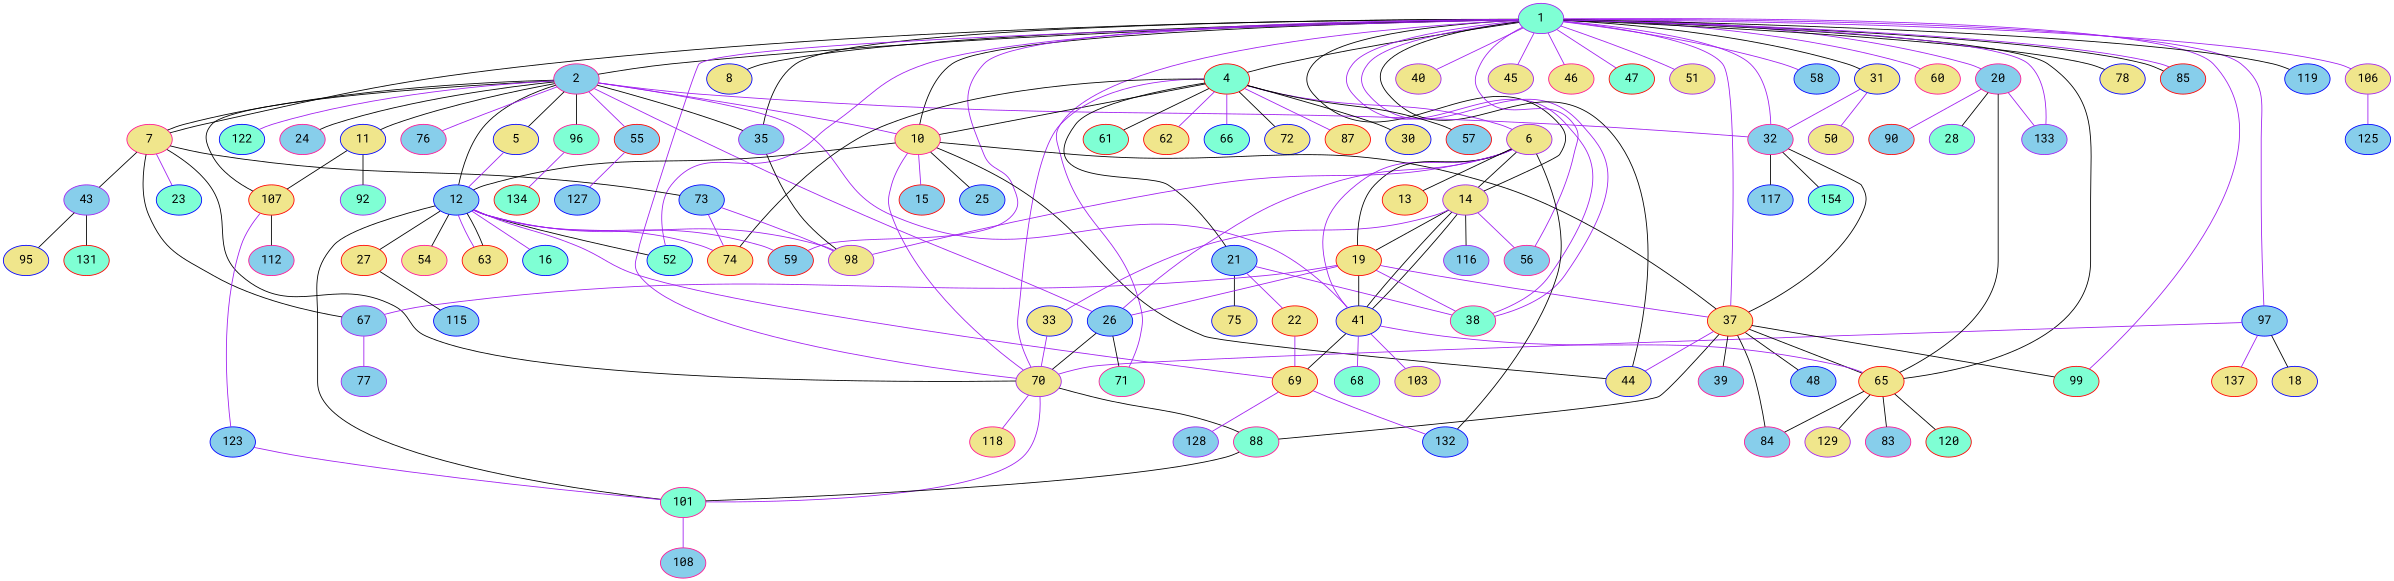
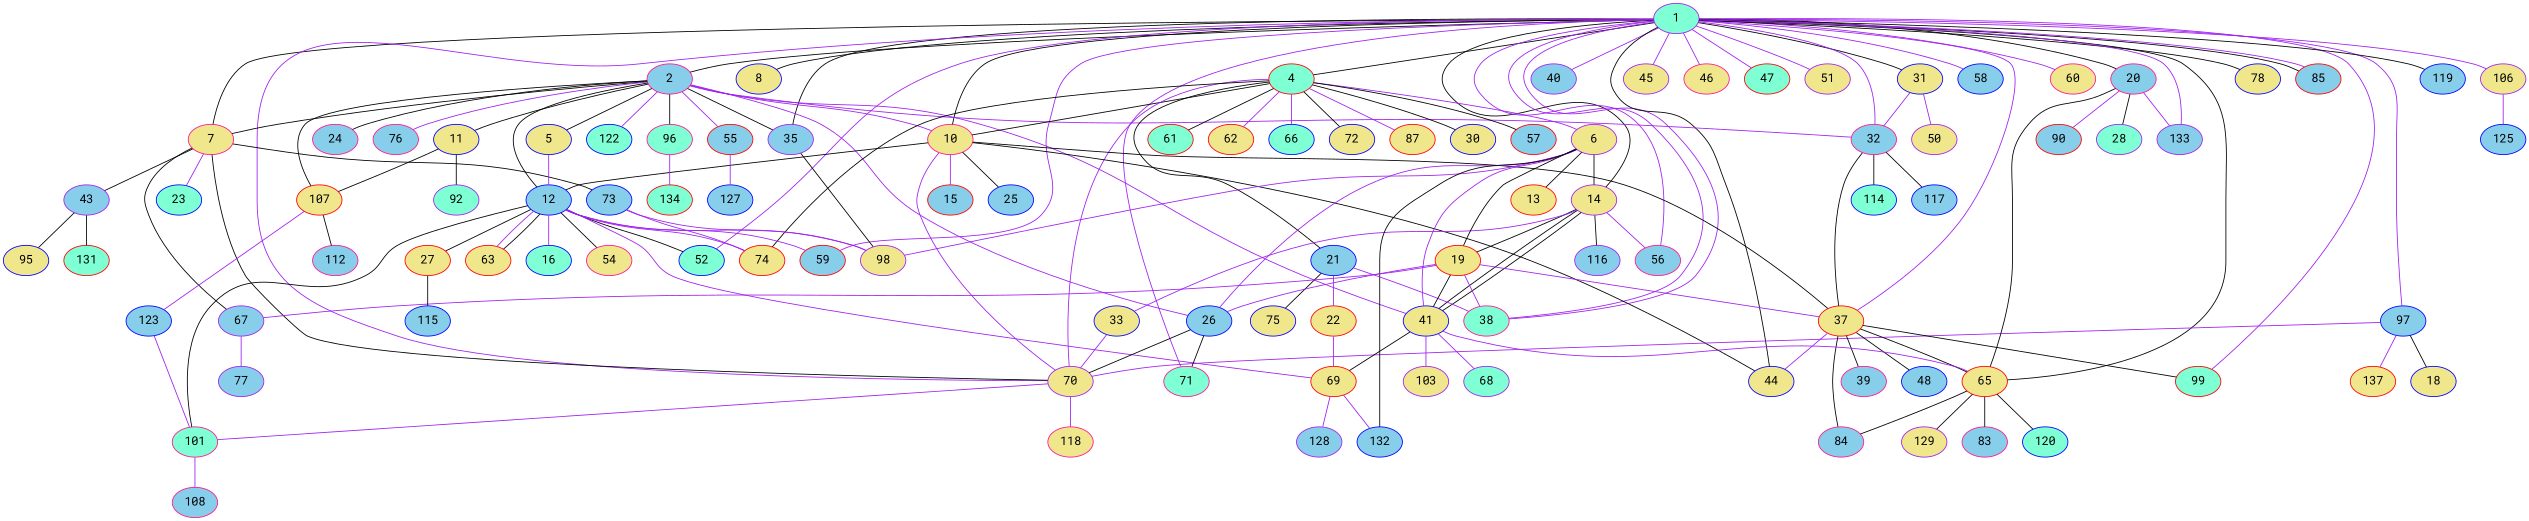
edge "1" -- "20": color purple -> black
node "40": fillcolor khaki -> skyblue
node "154": label "154" -> "114"
node "88": removed
node "120": color red -> blue
